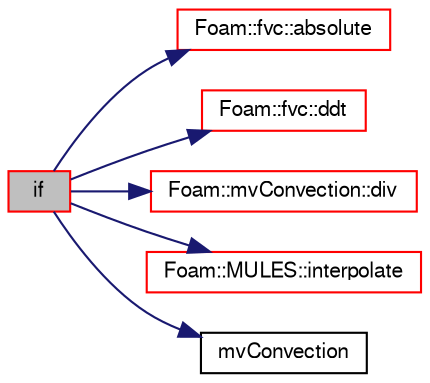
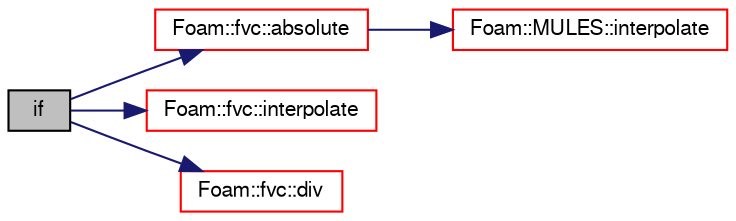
node "Foam::fvc::ddt": label "Foam::fvc::ddt" -> "Foam::fvc::interpolate"
node "if": color red -> black
node "Foam::mvConvection::div": label "Foam::mvConvection::div" -> "Foam::fvc::div"
edge "if" -> "Foam::MULES::interpolate": now "Foam::fvc::absolute" -> "Foam::MULES::interpolate"
node "mvConvection": removed
